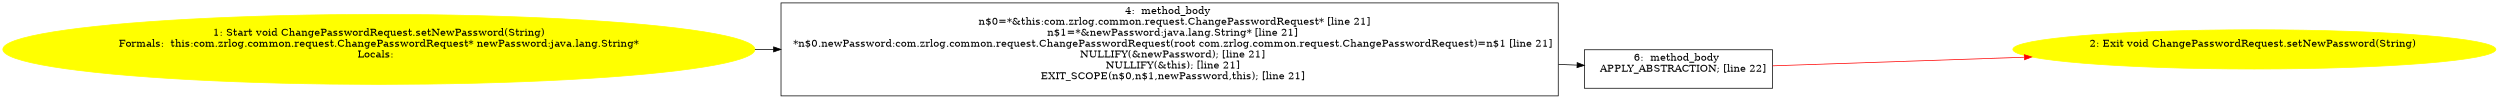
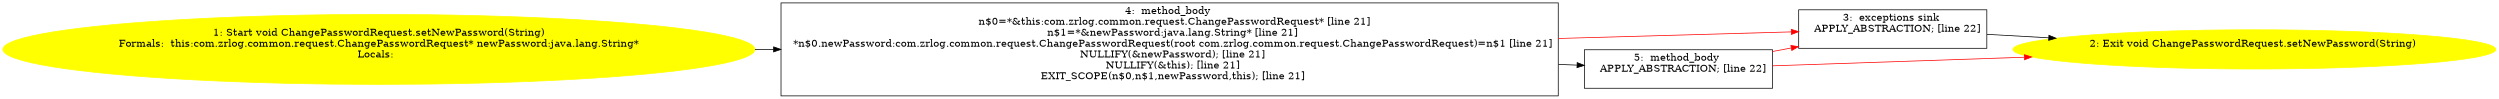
node "3:  exceptions sink APPLY_ABSTRACTION; [line 22]": added
node "6:  method_body APPLY_ABSTRACTION; [line 22]": label "6:  method_body APPLY_ABSTRACTION; [line 22]" -> "5:  method_body APPLY_ABSTRACTION; [line 22]"
